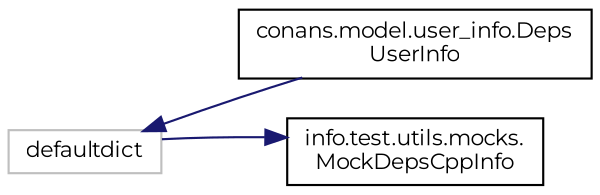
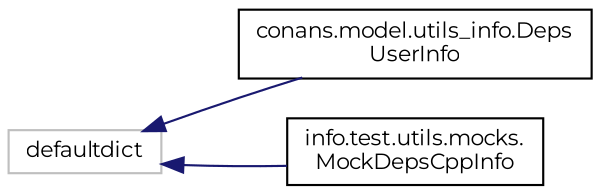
node "conans.model.user_info.Deps UserInfo": label "conans.model.user_info.Deps UserInfo" -> "conans.model.utils_info.Deps UserInfo"
edge "defaultdict" -> "info.test.utils.mocks. MockDepsCppInfo": reversed
